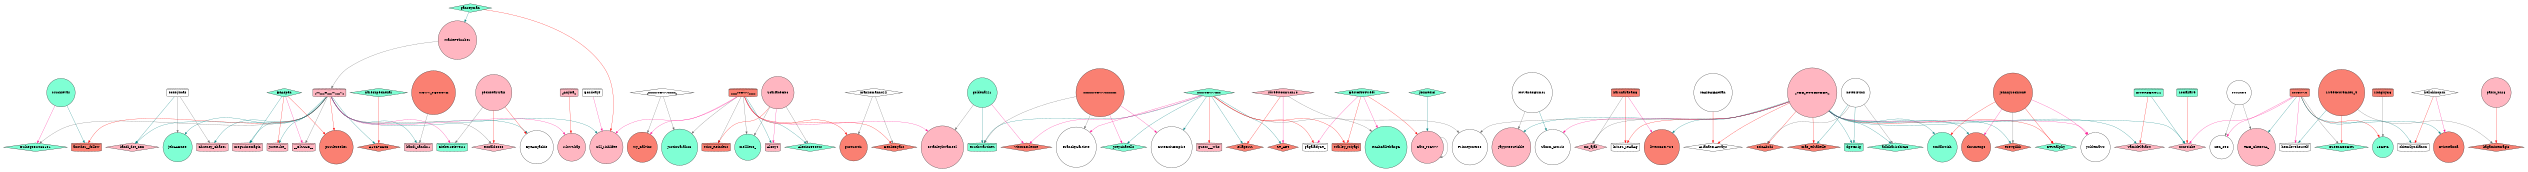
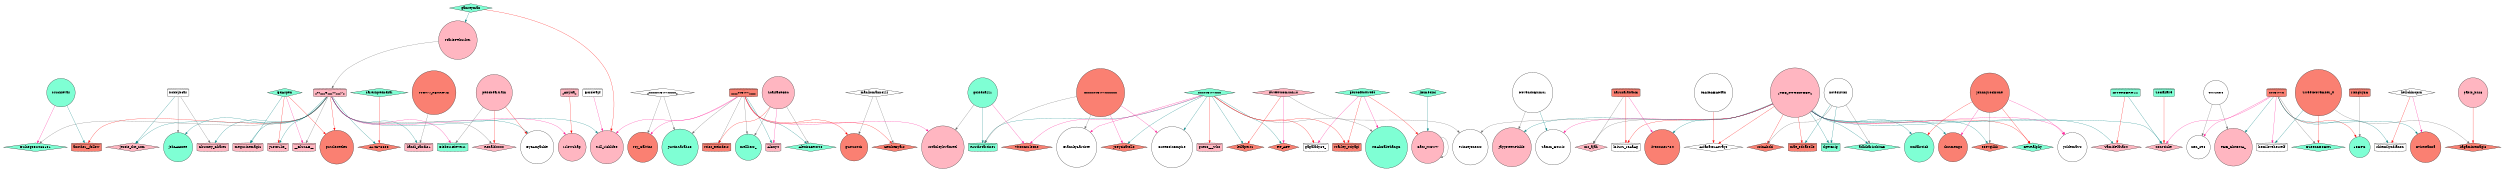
node "kandi_dot_com": label "kandi_dot_com" -> "jessie_dot_com"
node "Joeycicatello": fillcolor aquamarine -> salmon
node "mae_edzabelle": shape diamond -> cylinder
